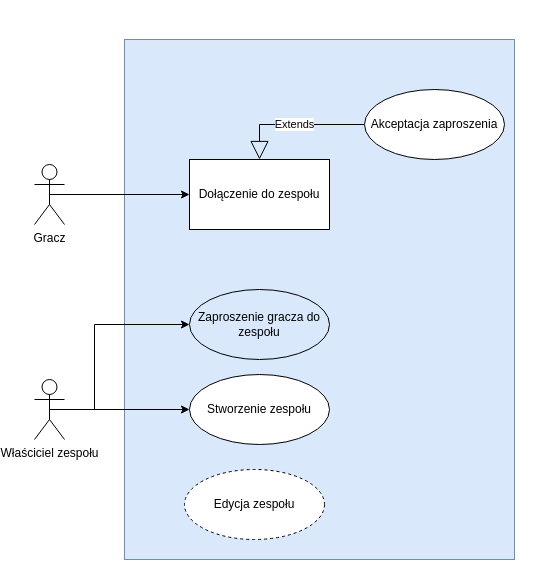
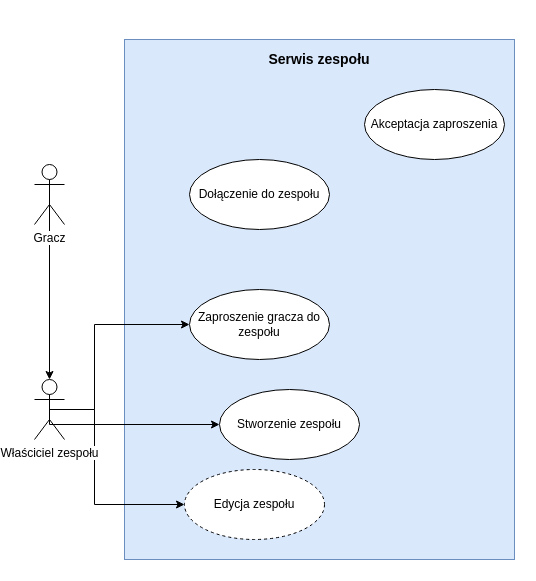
node "Serwis zespołu": added
edge "Akceptacja zaproszenia" -> "Dołączenie do zespołu": removed, label "Extends"
edge "Gracz" -> "Dołączenie do zespołu": now "Gracz" -> "Właściciel zespołu"
node "Dołączenie do zespołu": shape rectangle -> ellipse
node "Zaproszenie gracza do zespołu": fillcolor #dae8fc -> #ffffff
node "Stworzenie zespołu": moved (260, 410) -> (290, 425)
edge "Właściciel zespołu" -> "Edycja zespołu": added
